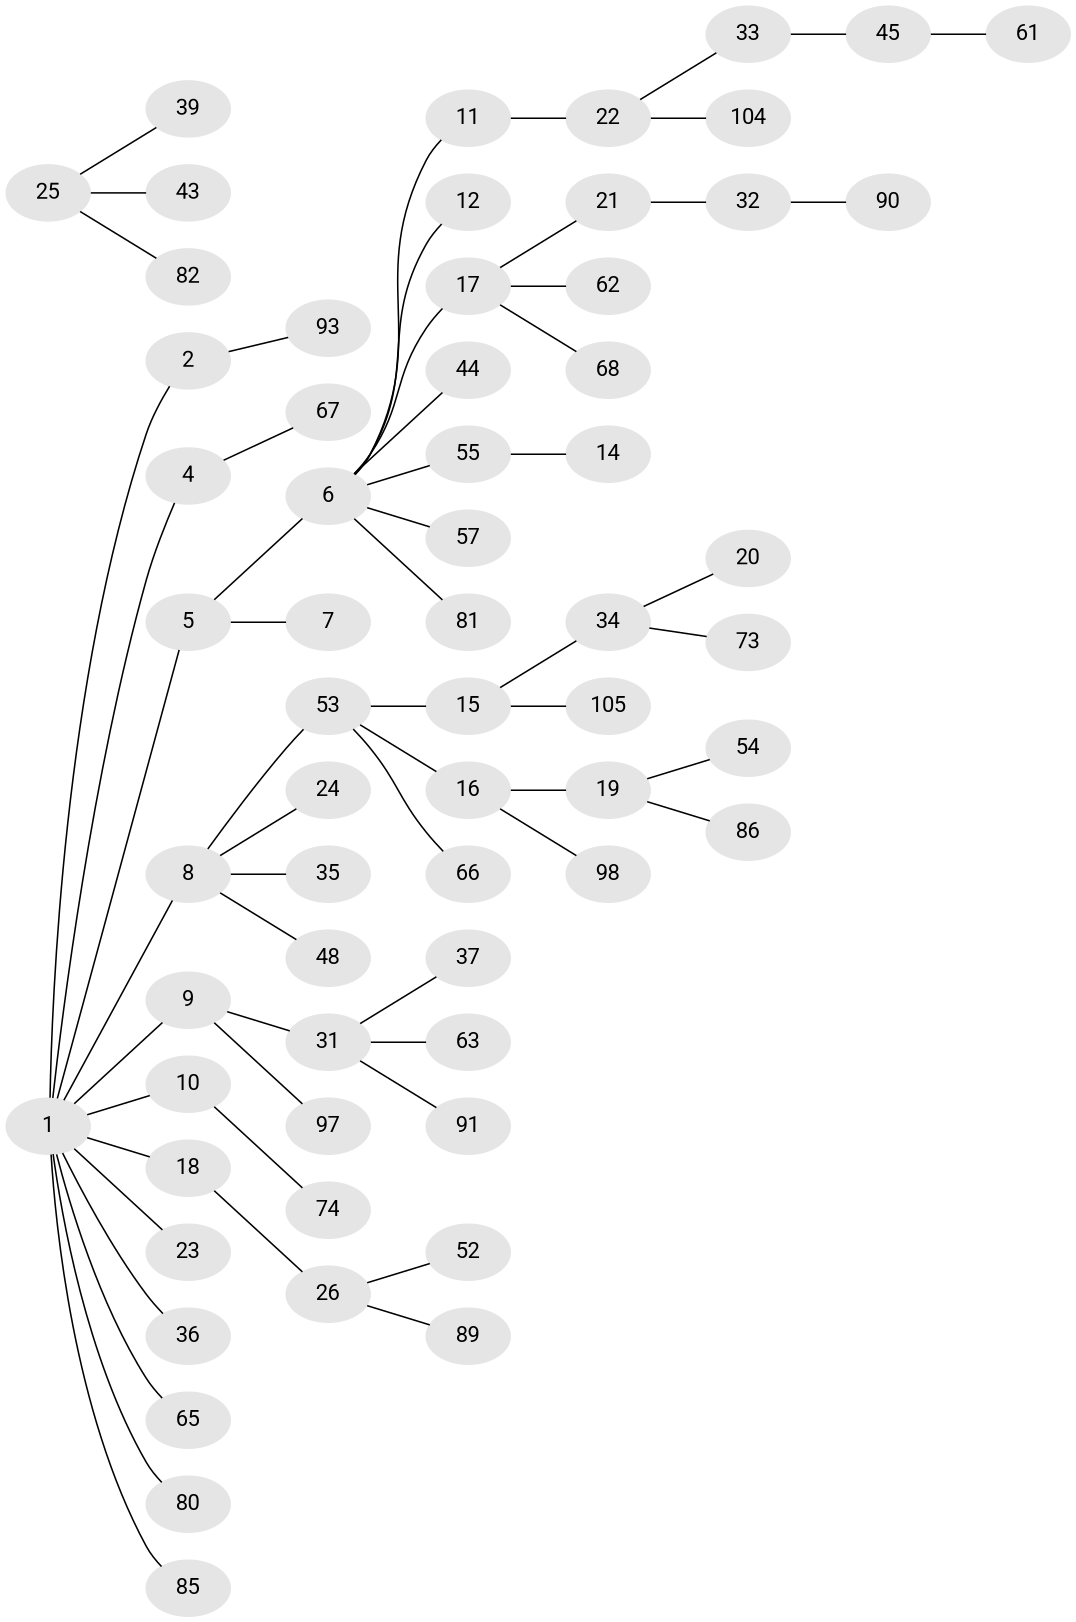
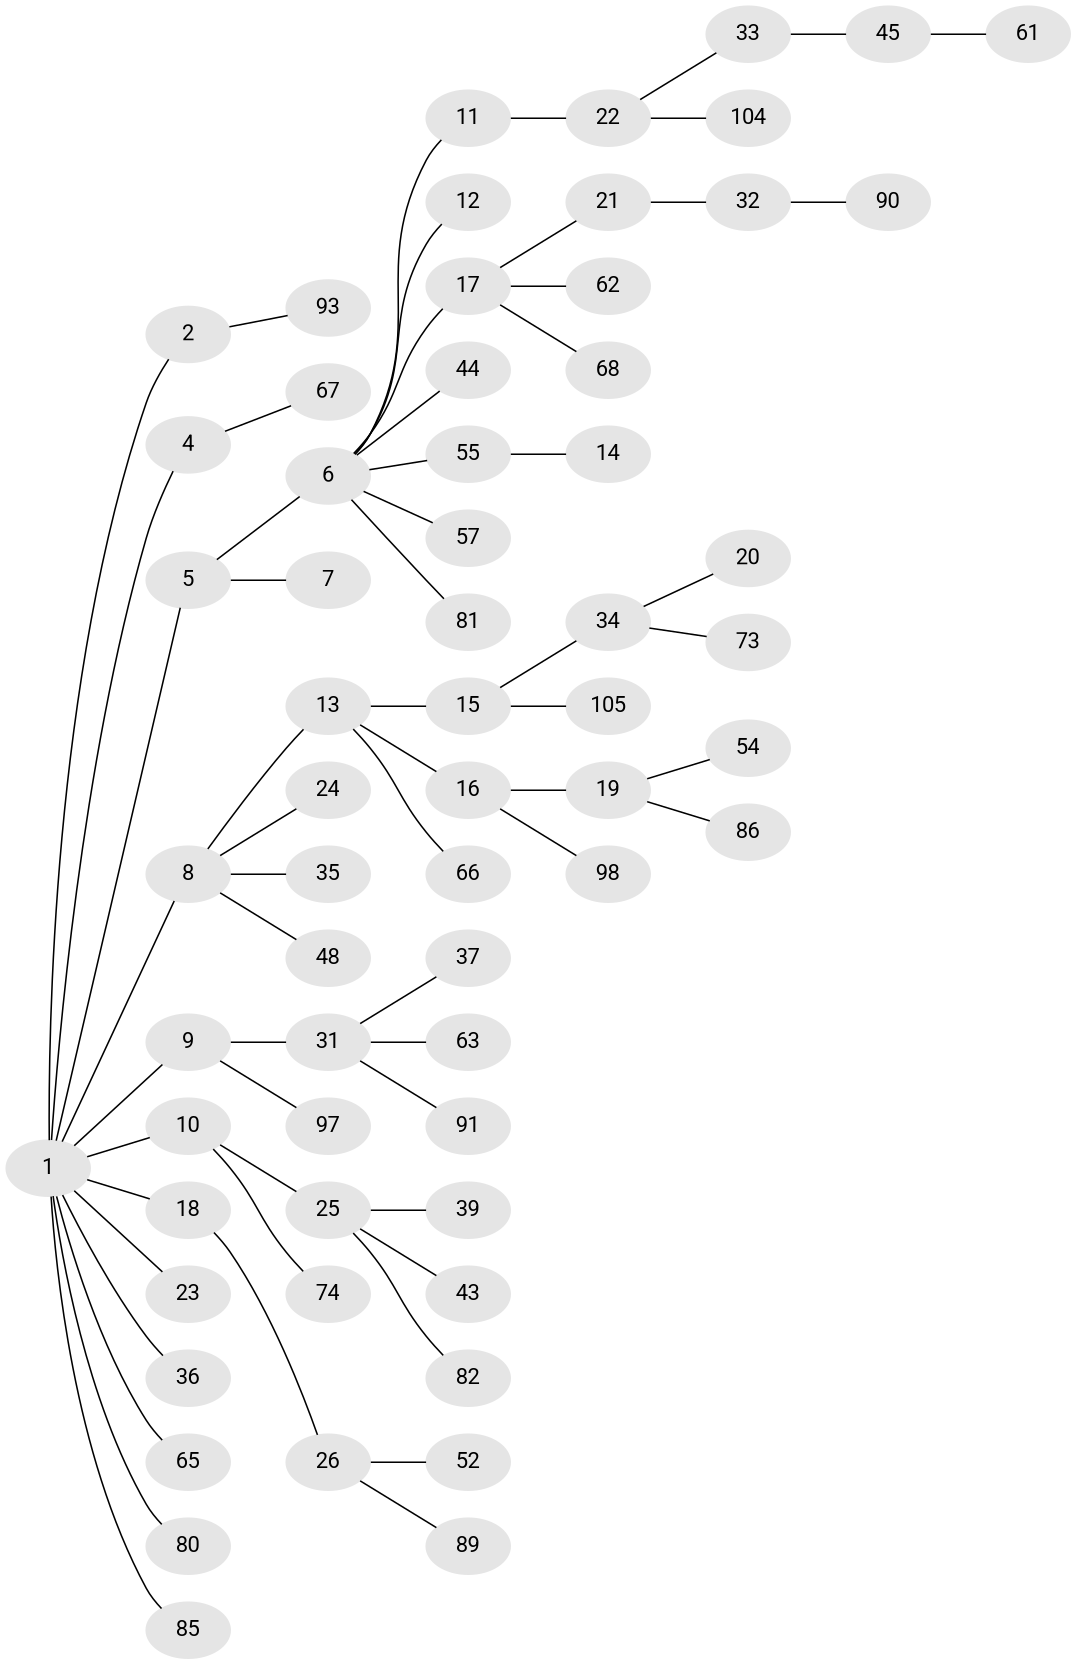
node "53": label "53" -> "13"
edge "10" -- "25": added
